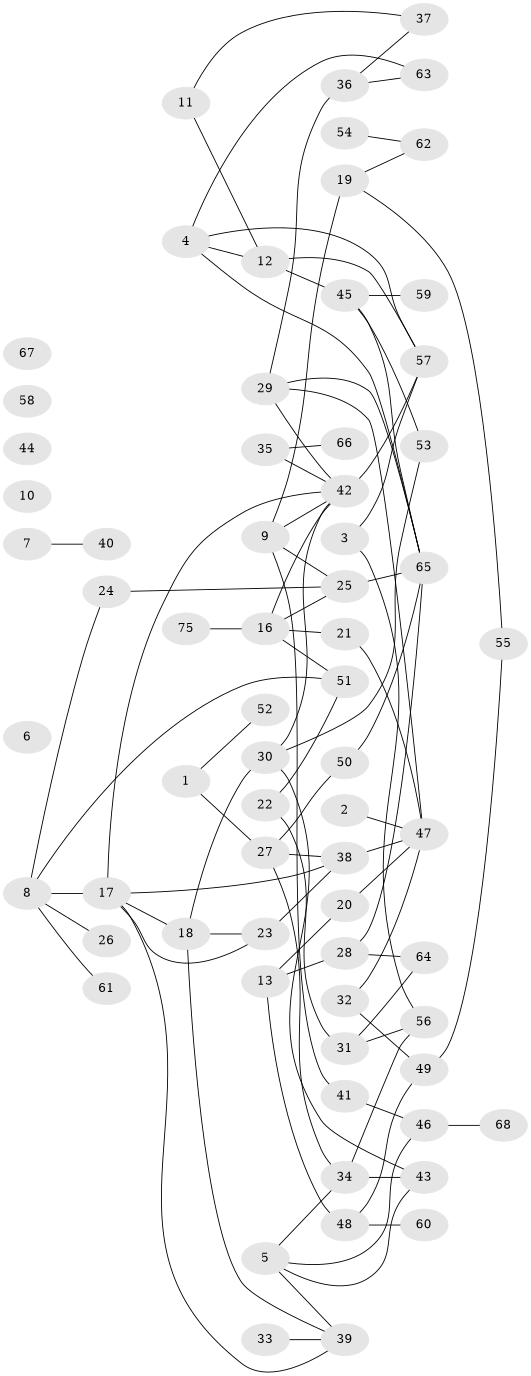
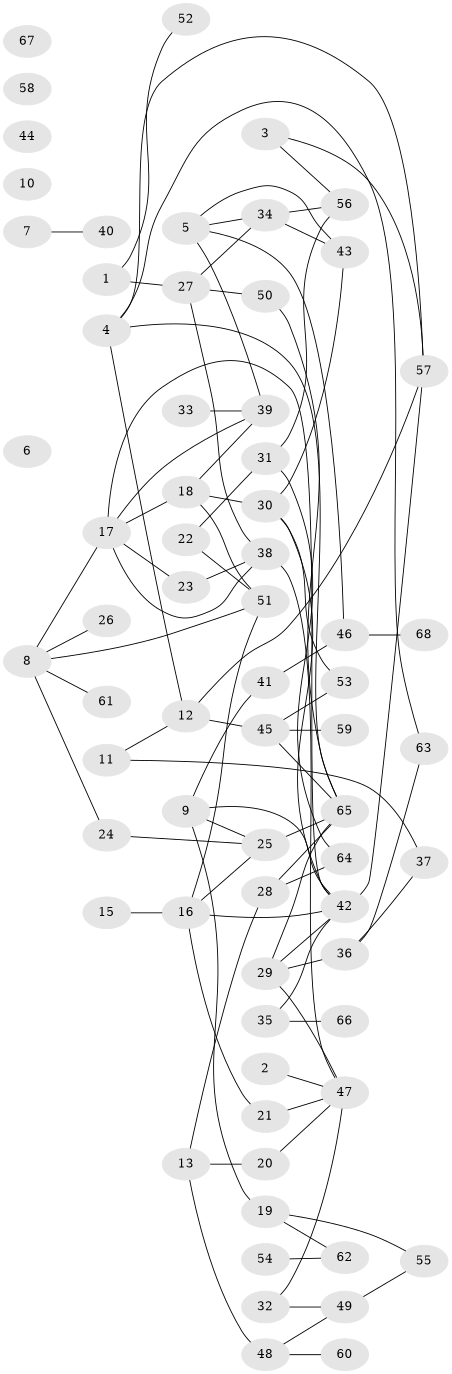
node "75": label "75" -> "15"
edge "18" -- "23": now "18" -- "51"
